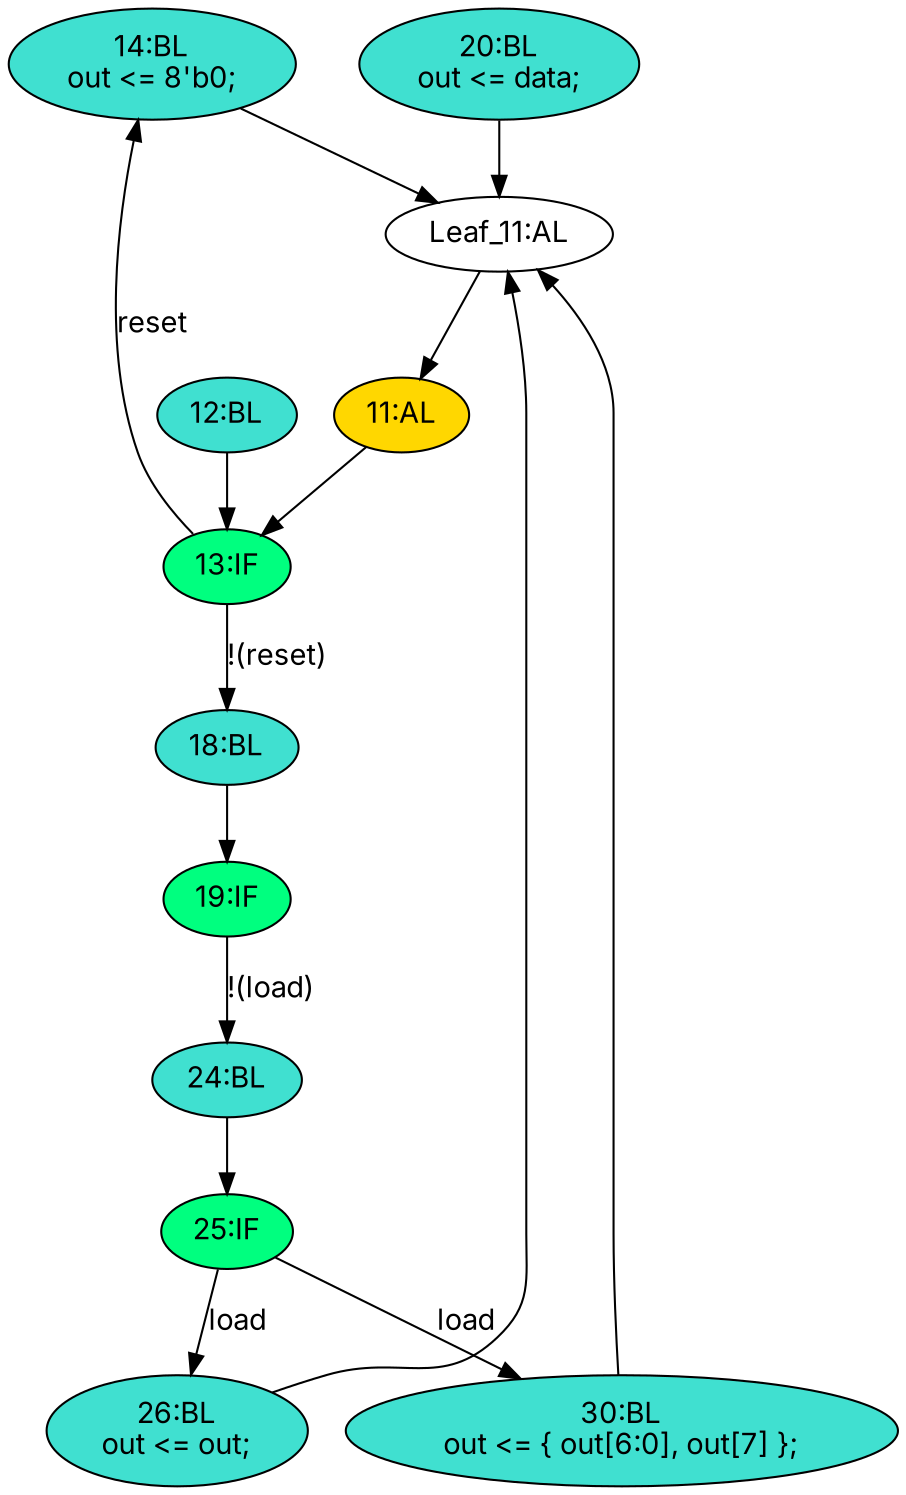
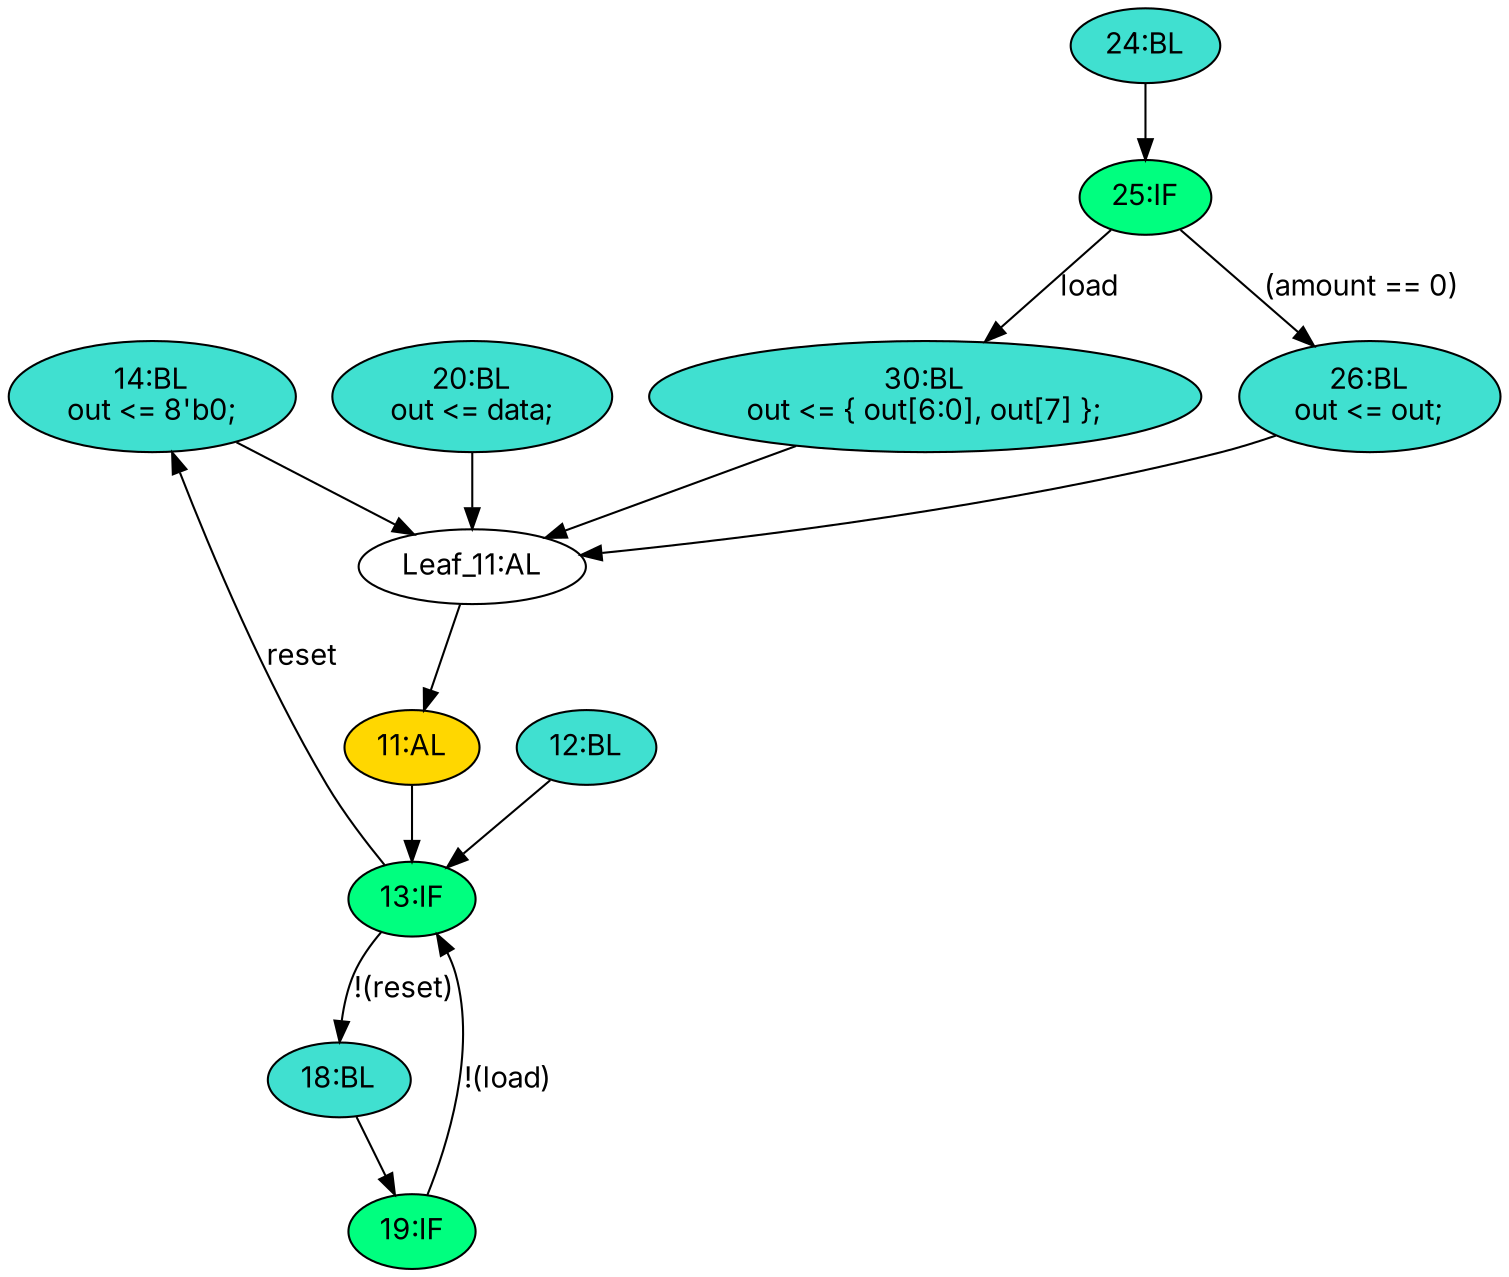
edge "19:IF" -> "24:BL": now "19:IF" -> "13:IF"
edge "25:IF" -> "26:BL out <= out;": label "load" -> "(amount == 0)"
